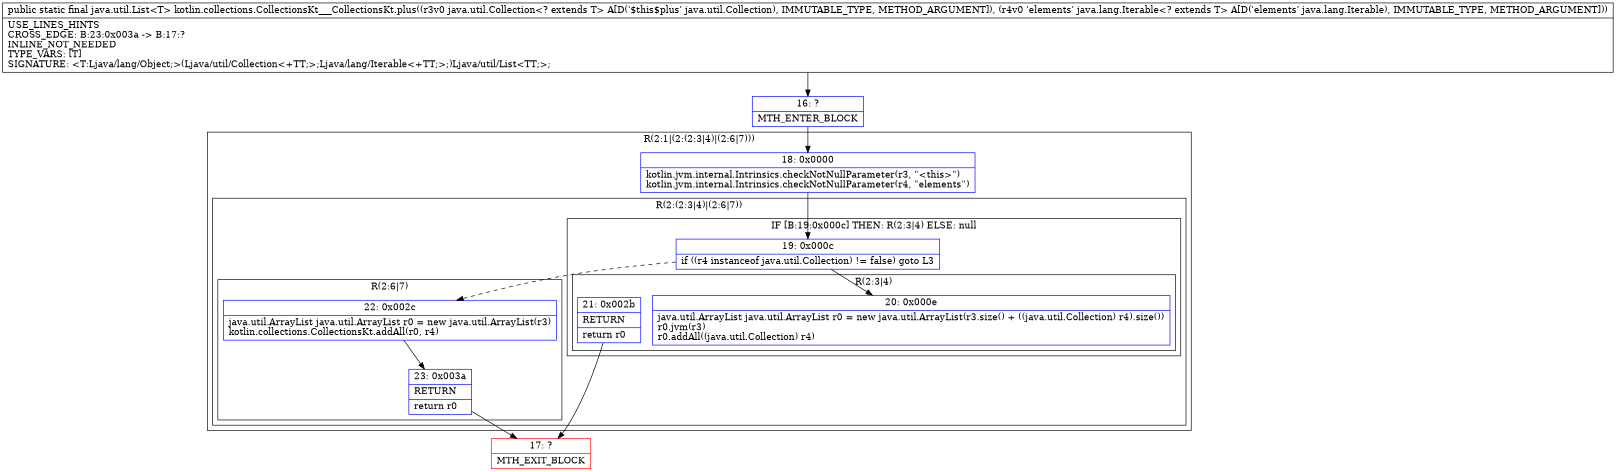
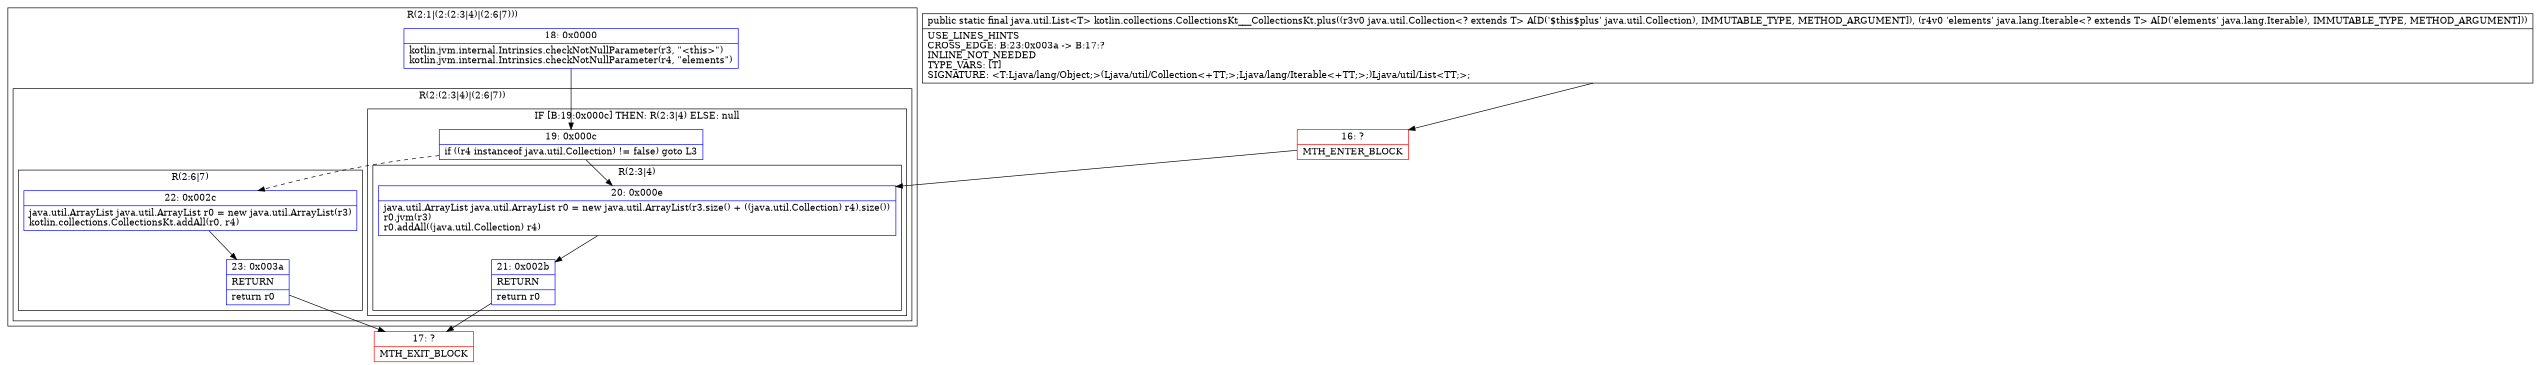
node "16: ?": color blue -> red
edge "16: ?" -> "18: 0x0000": now "16: ?" -> "20: 0x000e"
edge "20: 0x000e" -> "21: 0x002b": added
